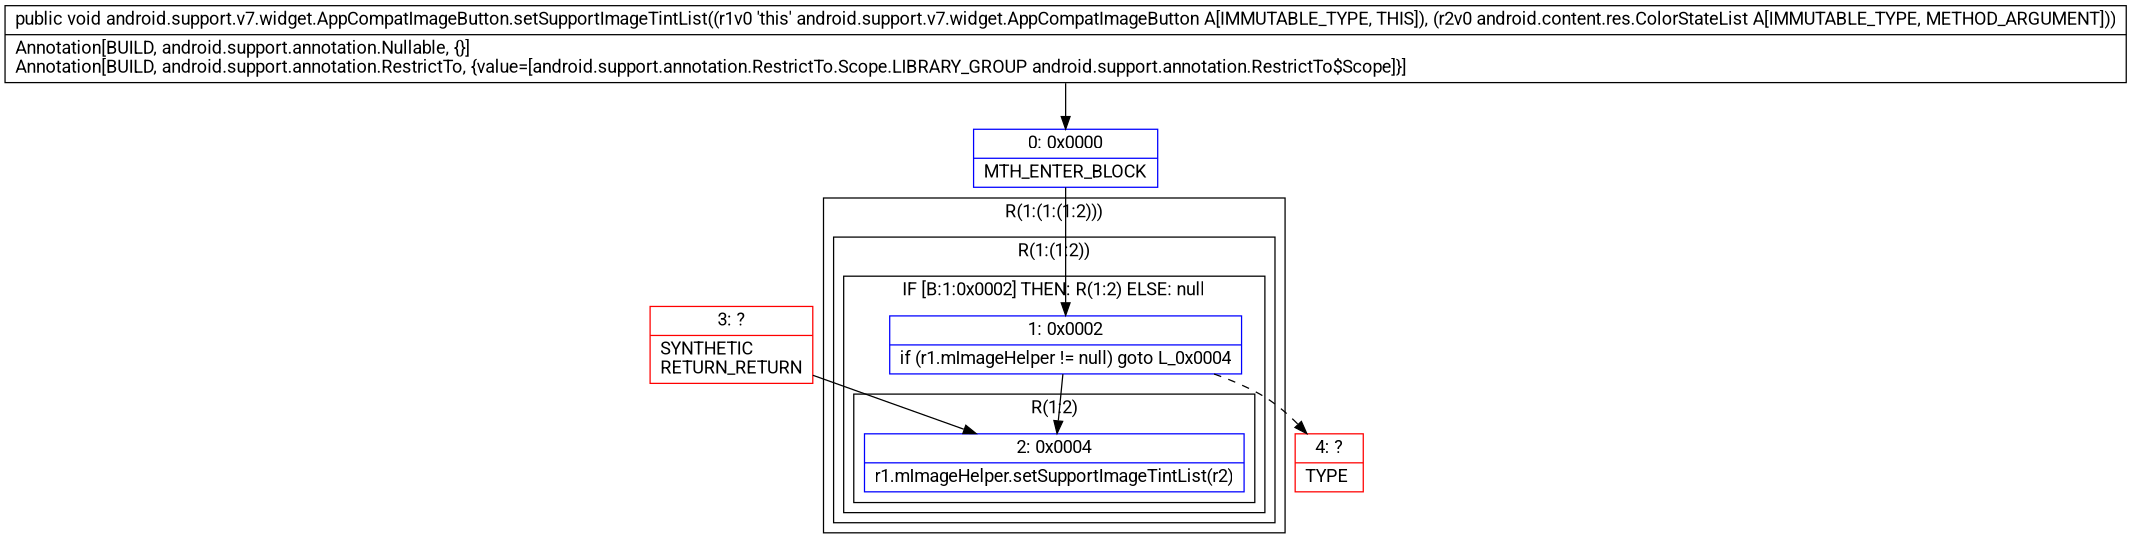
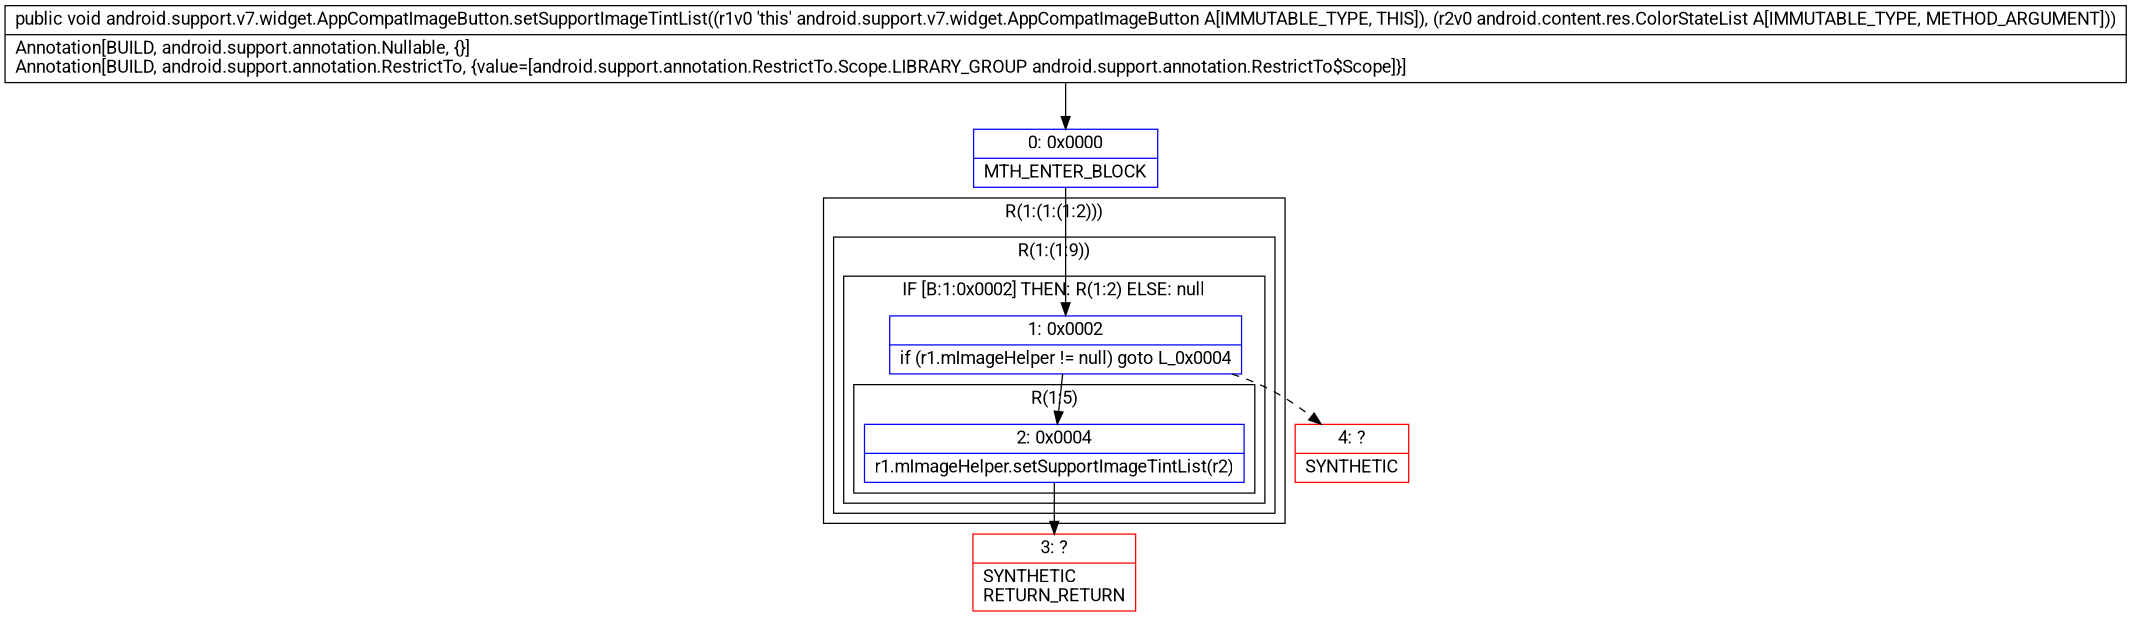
cluster "R(1:(1:2))": label "R(1:(1:2))" -> "R(1:(1:9))"
edge "3: ?" -> "2: 0x0004": reversed
cluster "R(1:2)": label "R(1:2)" -> "R(1:5)"
node "4: ?": text "TYPE" -> "SYNTHETIC"
